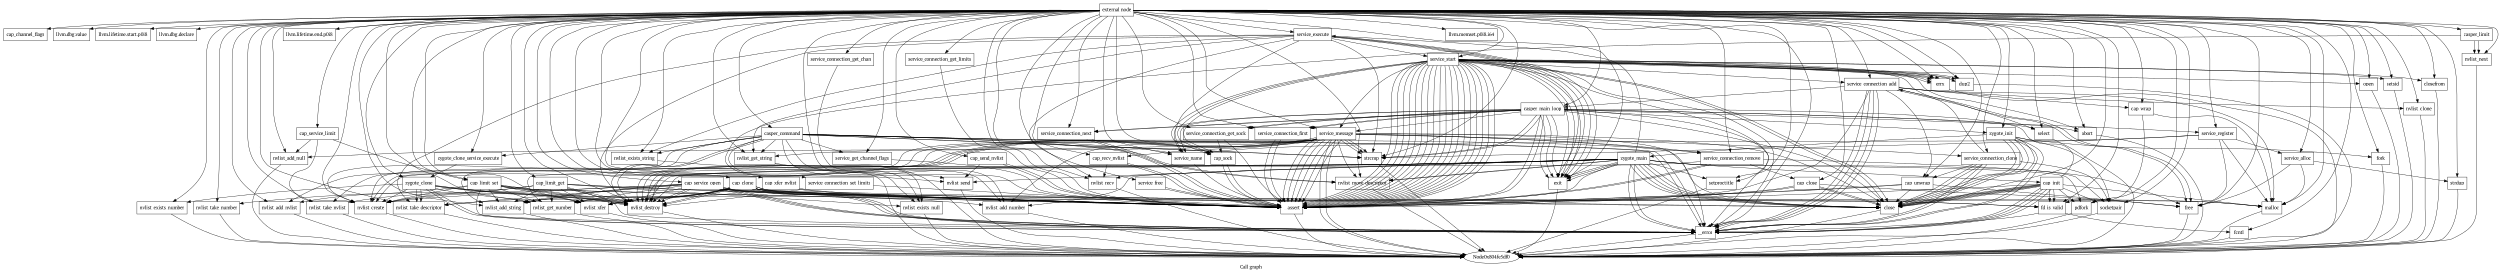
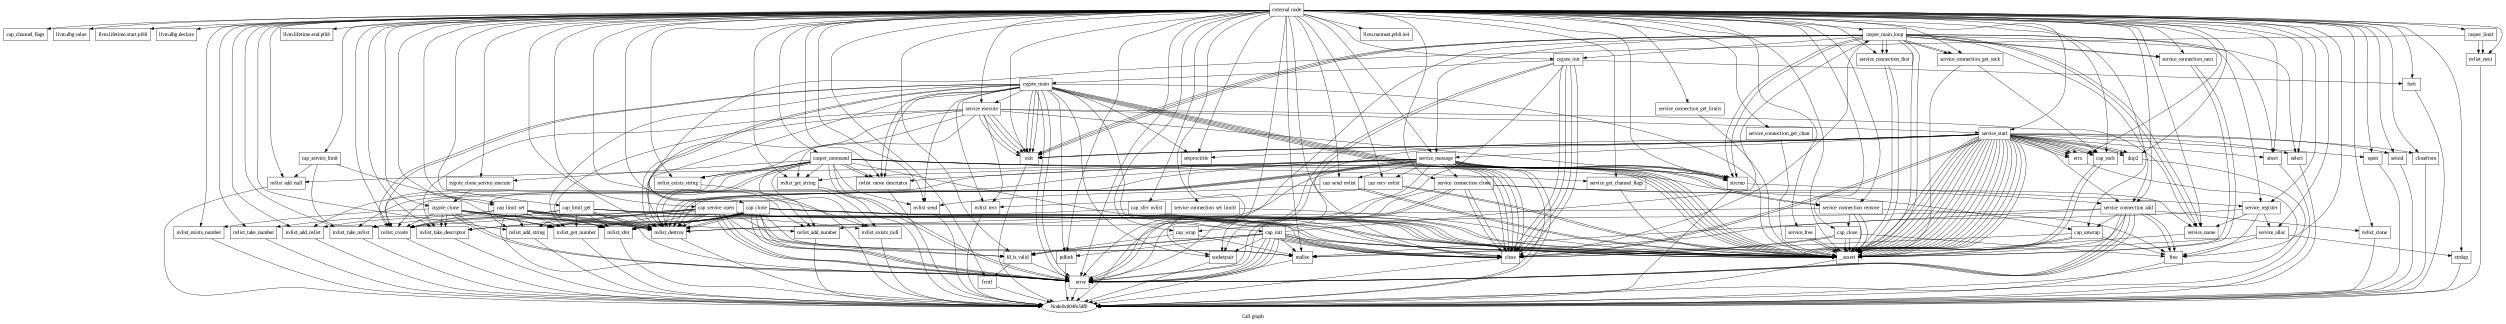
edge "external node" -> "nvlist_xfer": now "service_execute" -> "nvlist_xfer"
edge "external node" -> "nvlist_recv": removed
edge "service_connection_add" -> "casper_main_loop": reversed
edge "service_message" -> "close": now "service_message" -> "cap_send_nvlist"
edge "service_register" -> "strcmp": reversed
